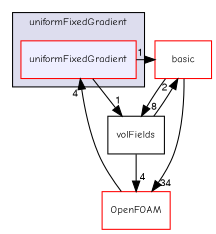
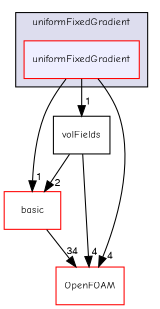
edge "basic" -> "volFields": removed
edge "OpenFOAM" -> "uniformFixedGradient": reversed
